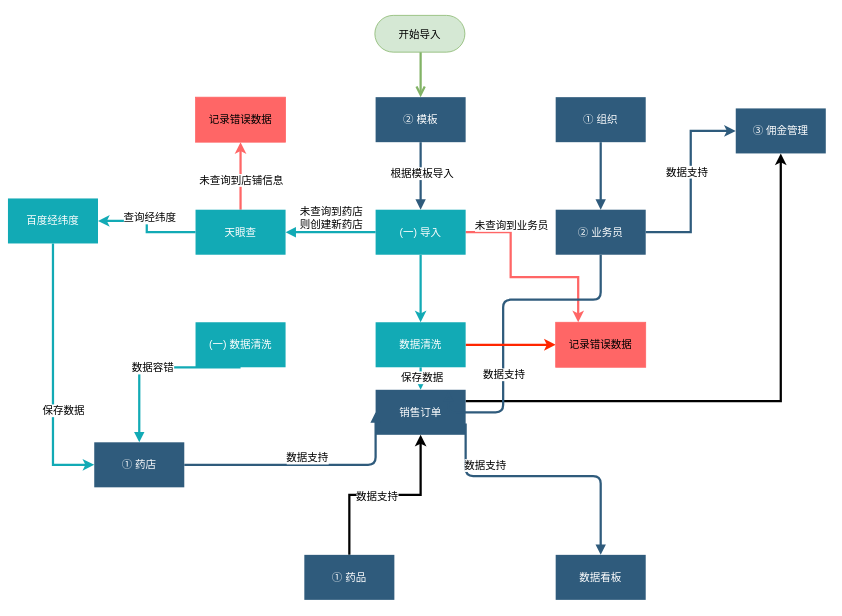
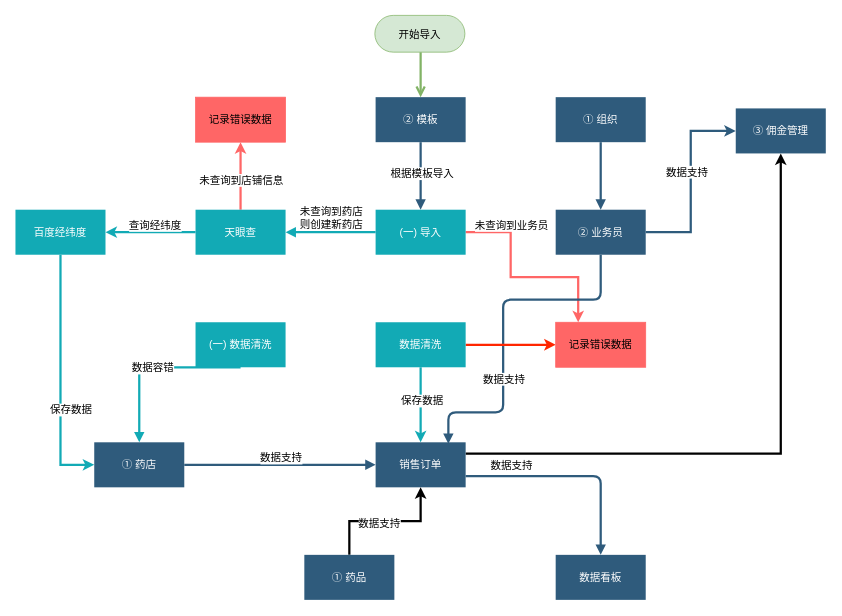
node "百度经纬度": moved (53, 221) -> (60, 232)
edge "(一) 导入" -> "数据清洗": removed
node "销售订单": moved (420, 412) -> (420, 465)
